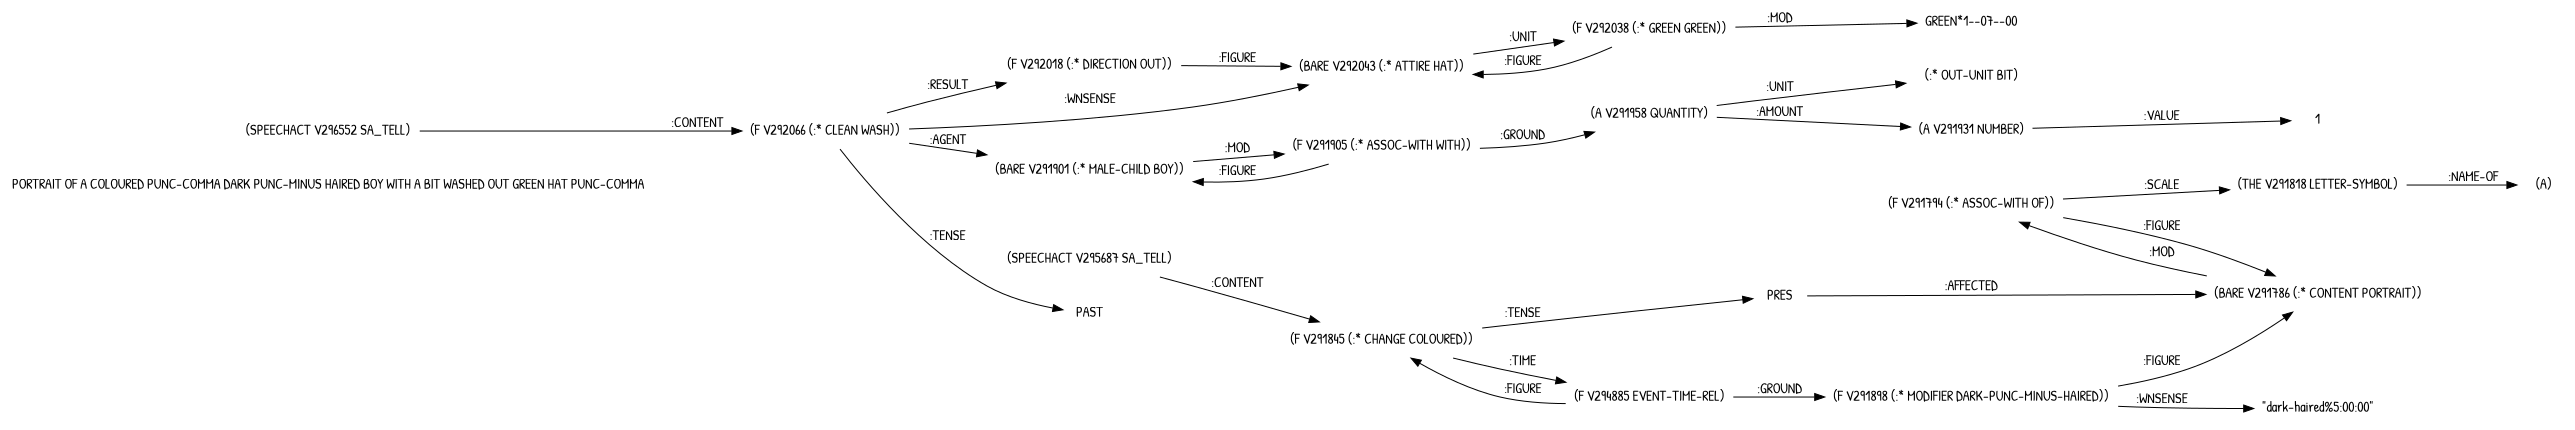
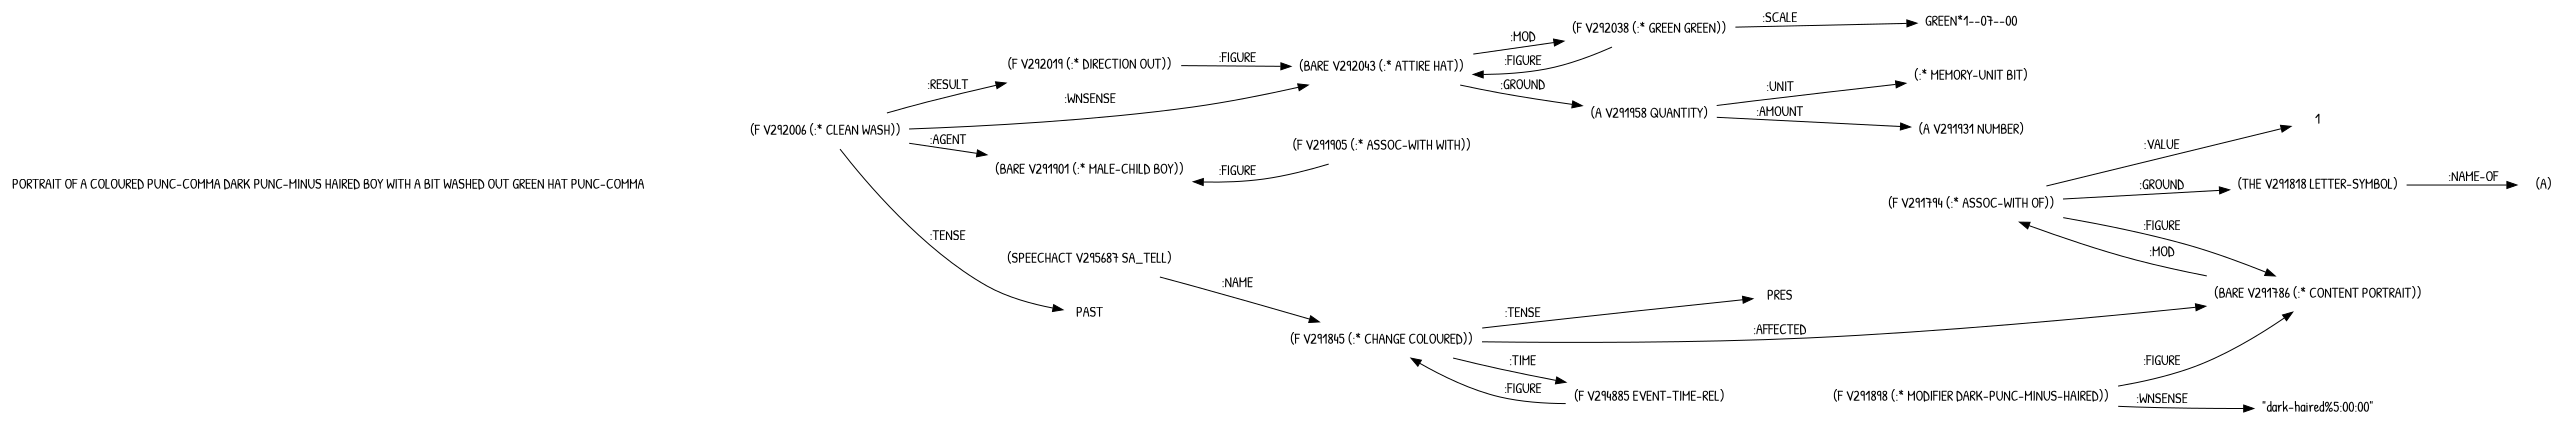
edge "(F V292038 (:* GREEN GREEN))" -> "GREEN*1--07--00": label ":MOD" -> ":SCALE"
edge "(BARE V292043 (:* ATTIRE HAT))" -> "(F V292038 (:* GREEN GREEN))": label ":UNIT" -> ":MOD"
node "(F V292018 (:* DIRECTION OUT))": label "(F V292018 (:* DIRECTION OUT))" -> "(F V292019 (:* DIRECTION OUT))"
node "(:* OUT-UNIT BIT)": label "(:* OUT-UNIT BIT)" -> "(:* MEMORY-UNIT BIT)"
edge "(A V291931 NUMBER)" -> "1": now "(F V291794 (:* ASSOC-WITH OF))" -> "1"
node "(SPEECHACT V296552 SA_TELL)": removed
node "(F V292066 (:* CLEAN WASH))": label "(F V292066 (:* CLEAN WASH))" -> "(F V292006 (:* CLEAN WASH))"
edge "(F V291905 (:* ASSOC-WITH WITH))" -> "(A V291958 QUANTITY)": now "(BARE V292043 (:* ATTIRE HAT))" -> "(A V291958 QUANTITY)"
edge "(BARE V291901 (:* MALE-CHILD BOY))" -> "(F V291905 (:* ASSOC-WITH WITH))": removed, label ":MOD"
edge "(F V291794 (:* ASSOC-WITH OF))" -> "(THE V291818 LETTER-SYMBOL)": label ":SCALE" -> ":GROUND"
edge "(SPEECHACT V295687 SA_TELL)" -> "(F V291845 (:* CHANGE COLOURED))": label ":CONTENT" -> ":NAME"
edge "PRES" -> "(BARE V291786 (:* CONTENT PORTRAIT))": now "(F V291845 (:* CHANGE COLOURED))" -> "(BARE V291786 (:* CONTENT PORTRAIT))"
edge "(F V294885 EVENT-TIME-REL)" -> "(F V291898 (:* MODIFIER DARK-PUNC-MINUS-HAIRED))": removed, label ":GROUND"
